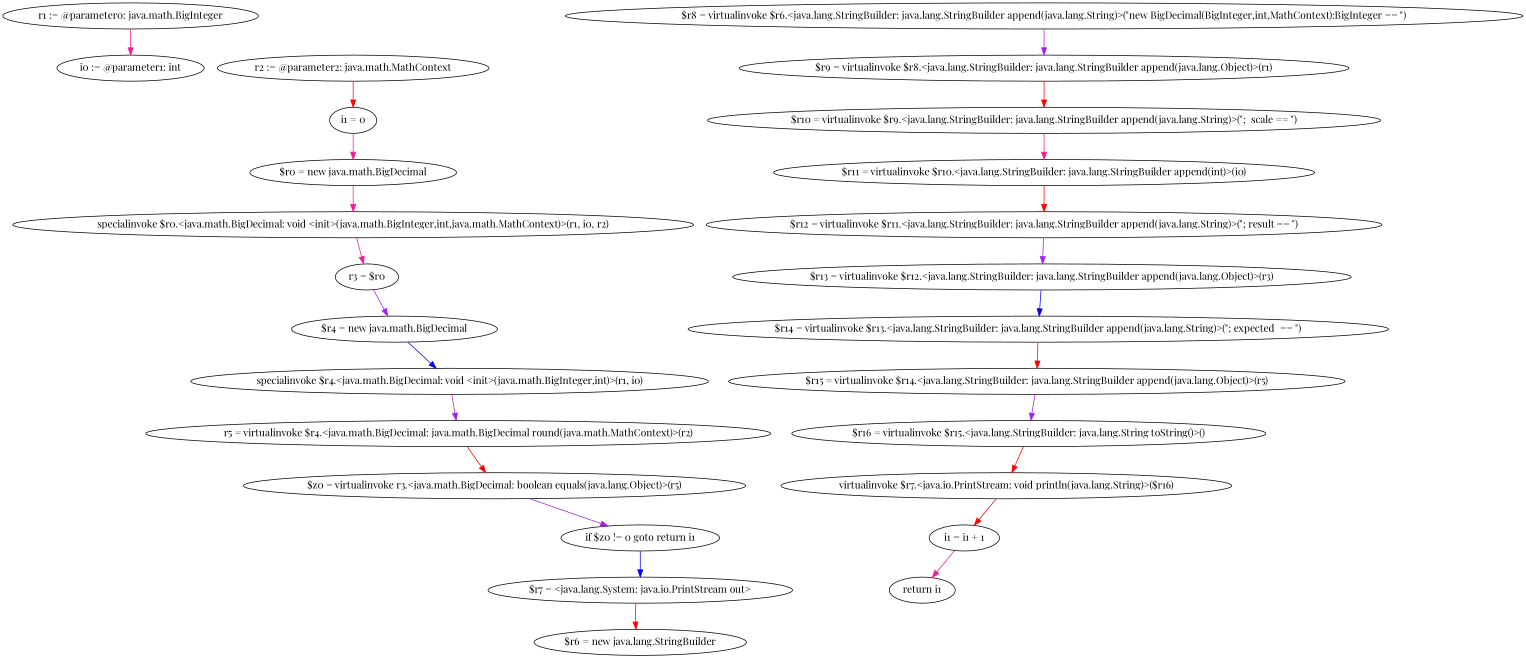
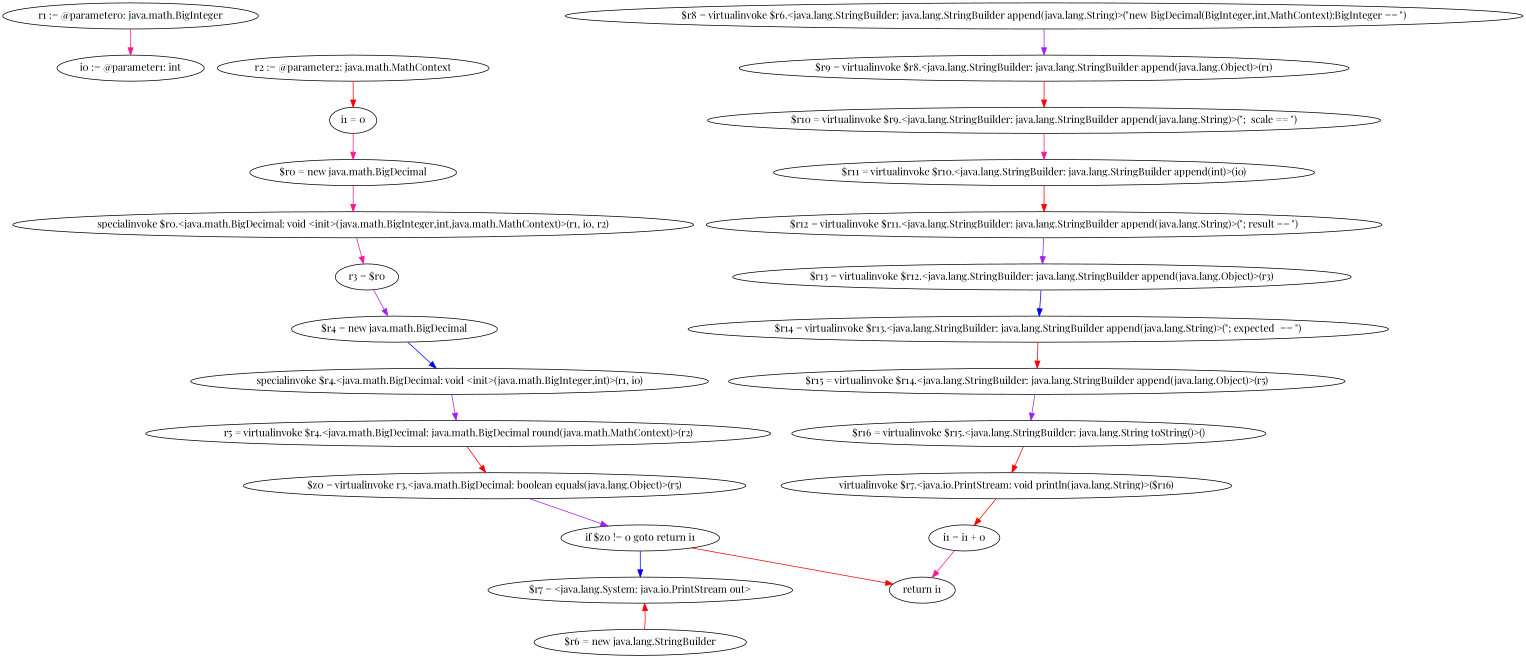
node "i1 = i1 + 1": label "i1 = i1 + 1" -> "i1 = i1 + 0"
edge "if $z0 != 0 goto return i1" -> "return i1": added
edge "$r7 = <java.lang.System: java.io.PrintStream out>" -> "$r6 = new java.lang.StringBuilder": reversed
